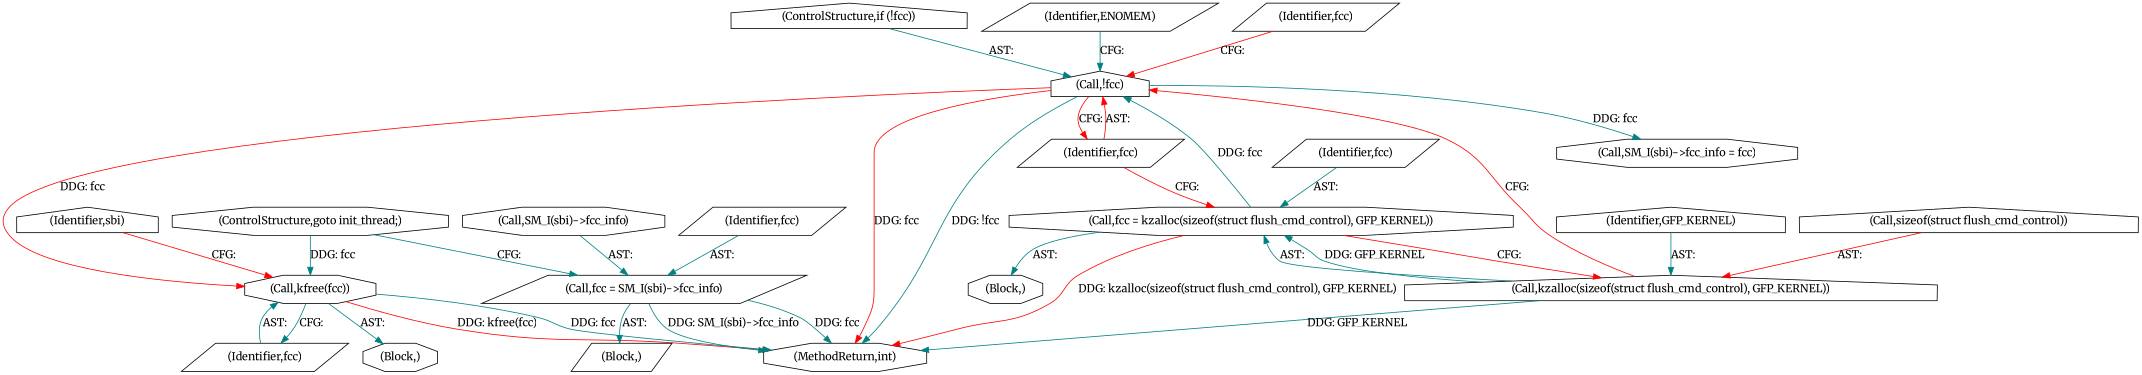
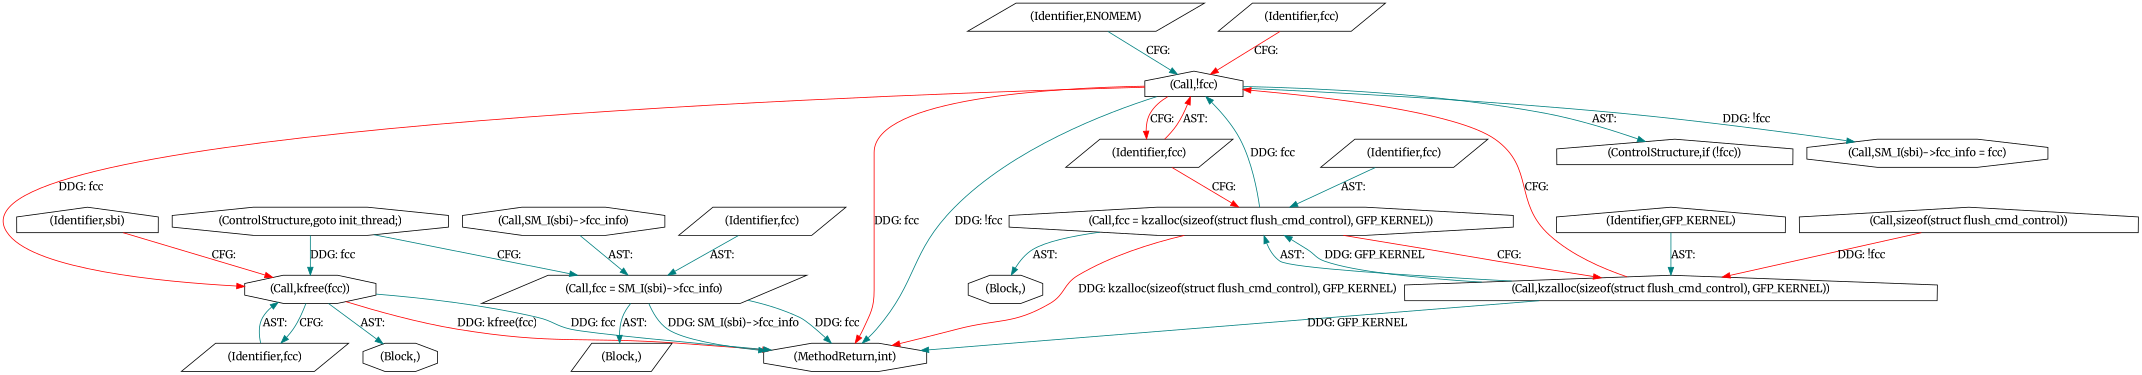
edge "(ControlStructure,if (!fcc))" -> "(Call,!fcc)": reversed
edge "(Call,!fcc)" -> "(Call,SM_I(sbi)->fcc_info = fcc)": label "DDG: fcc" -> "DDG: !fcc"
edge "(Call,sizeof(struct flush_cmd_control))" -> "(Call,kzalloc(sizeof(struct flush_cmd_control), GFP_KERNEL))": label "AST: " -> "DDG: !fcc"
